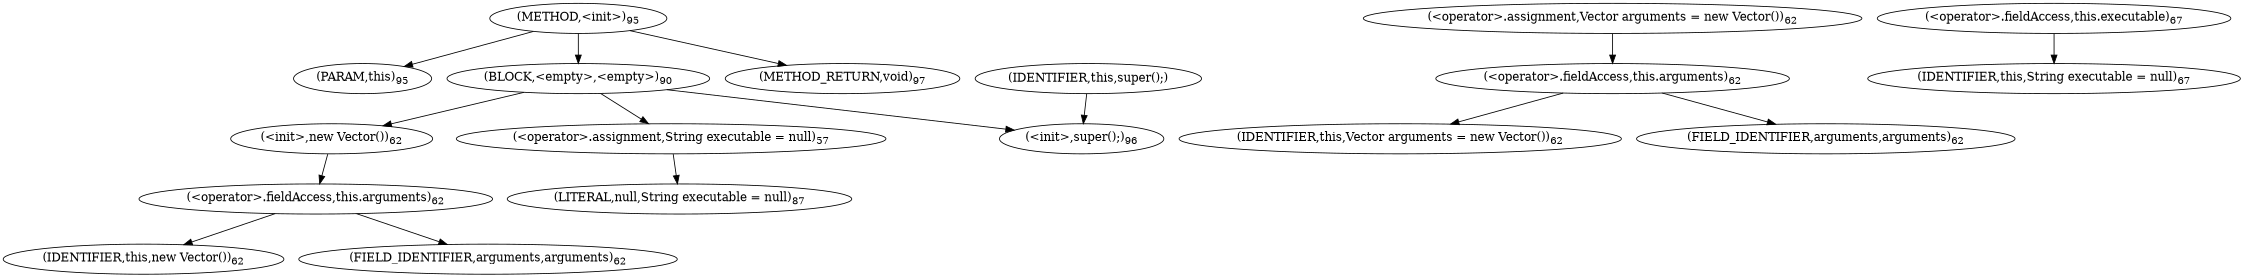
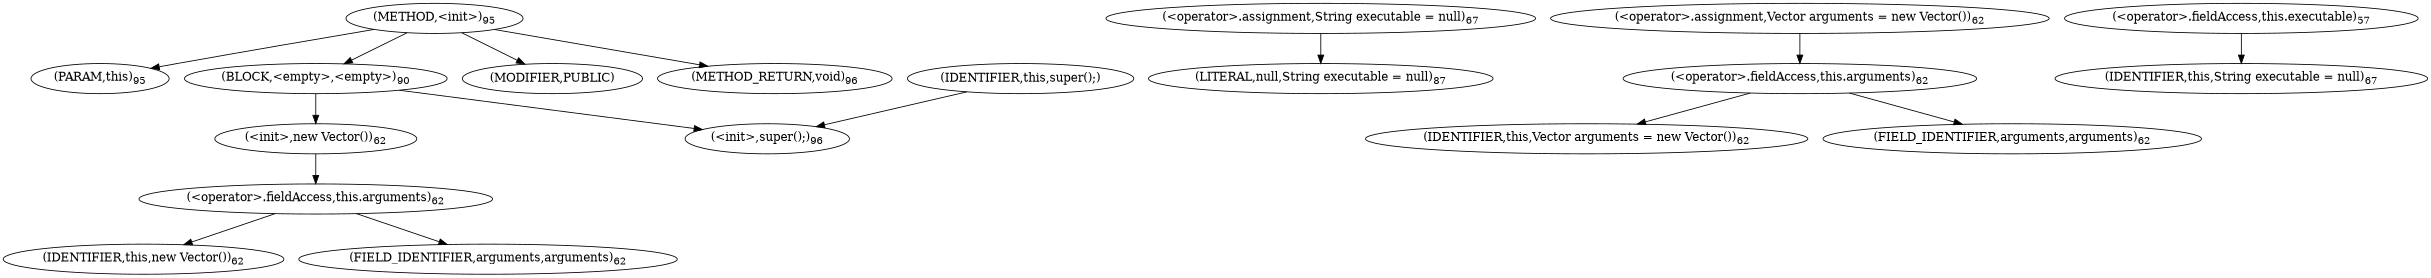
node "(<operator>.fieldAccess,this.executable)": text "67" -> "57"
node "(METHOD_RETURN,void)": text "97" -> "96"
node "(MODIFIER,PUBLIC)": added
edge "(BLOCK,<empty>,<empty>)" -> "(<operator>.assignment,String executable = null)": removed
node "(<operator>.assignment,String executable = null)": text "57" -> "67"
